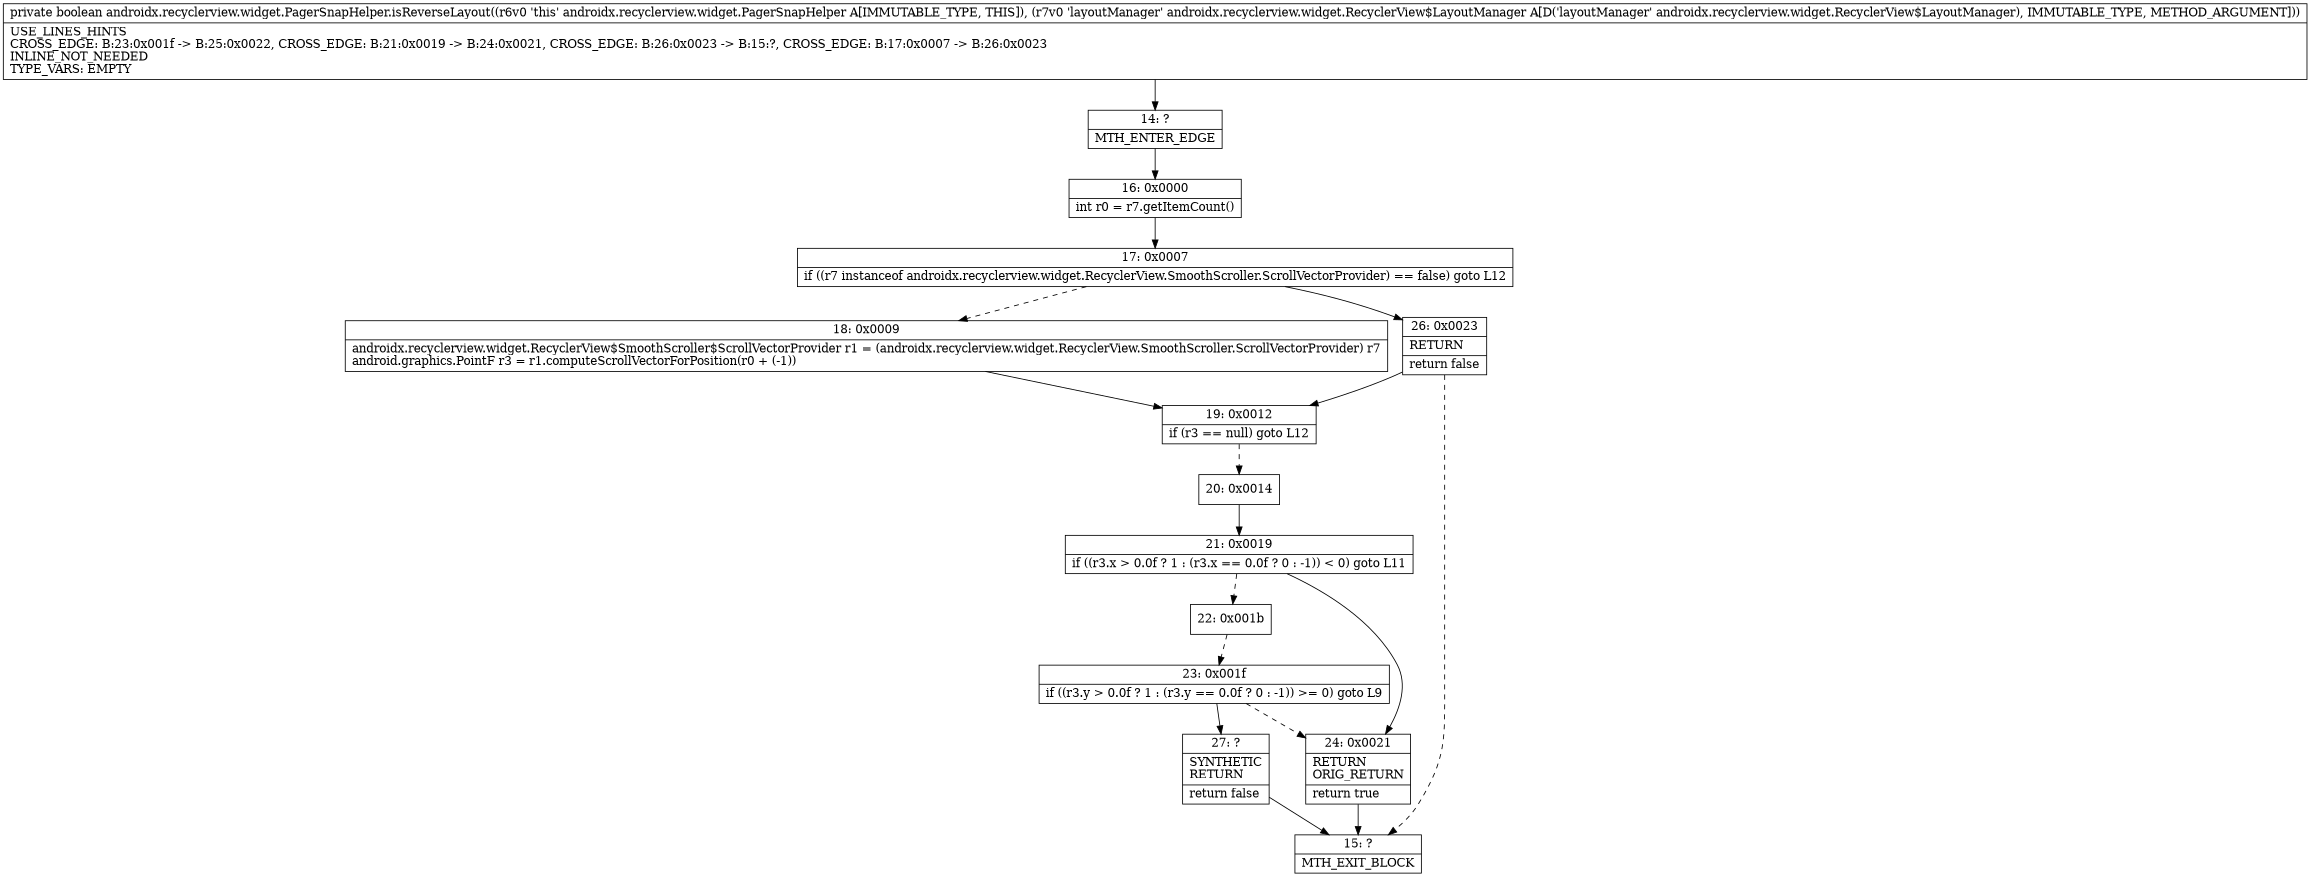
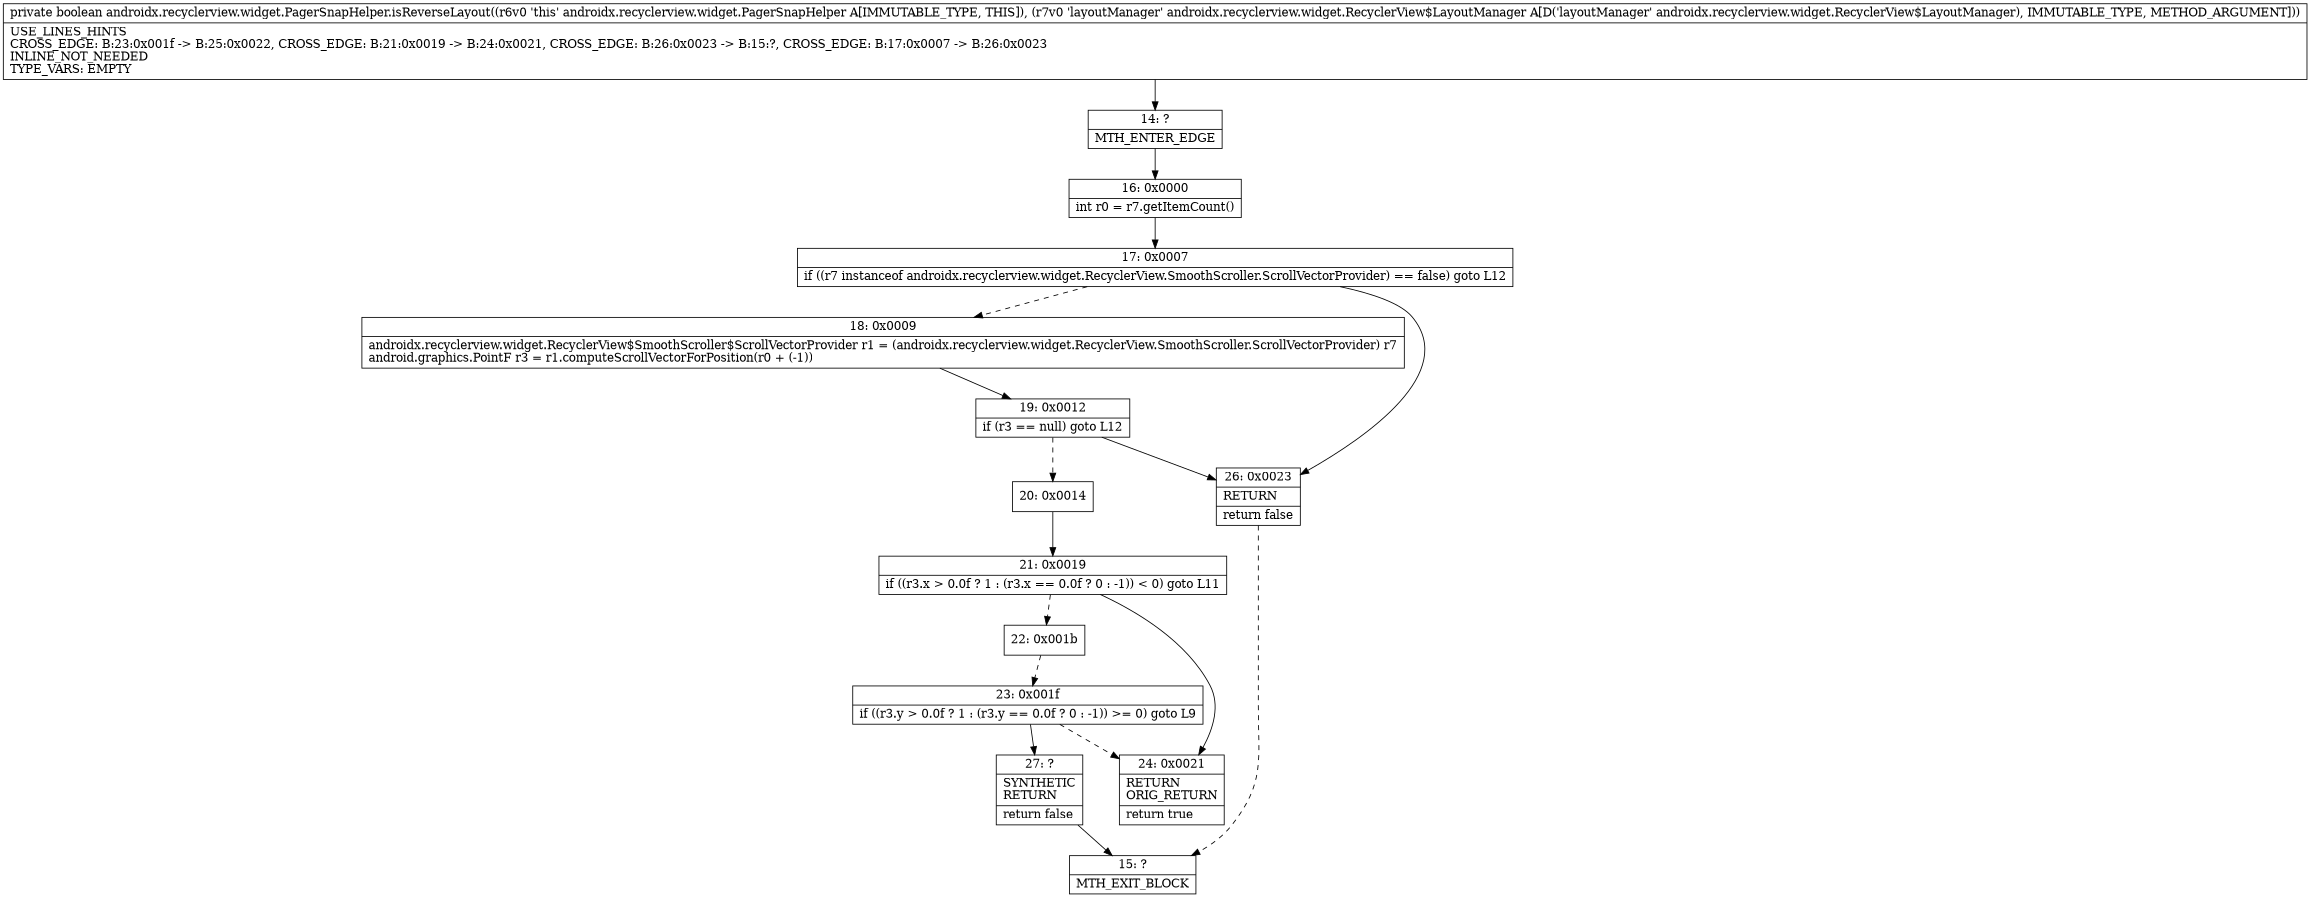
edge "26: 0x0023" -> "19: 0x0012": reversed
edge "24: 0x0021" -> "15: ?": removed
